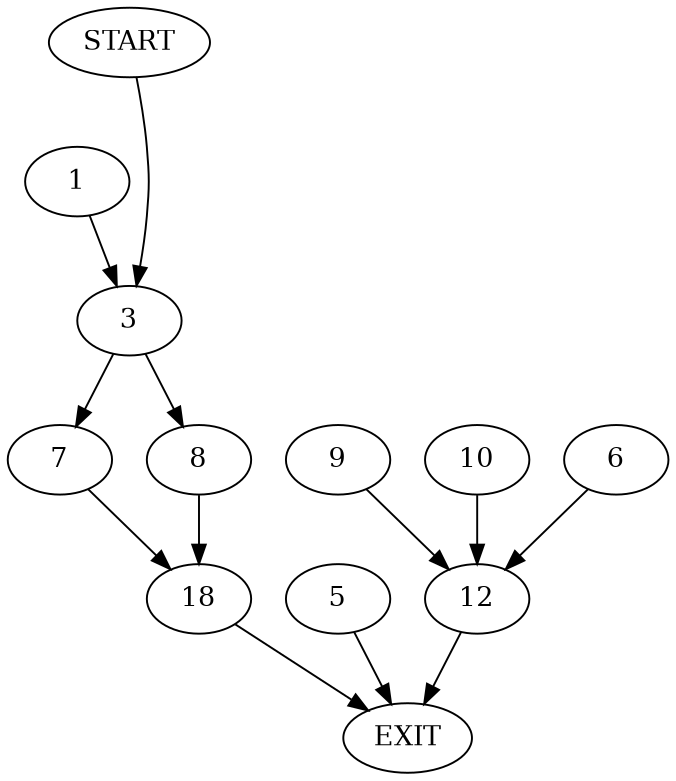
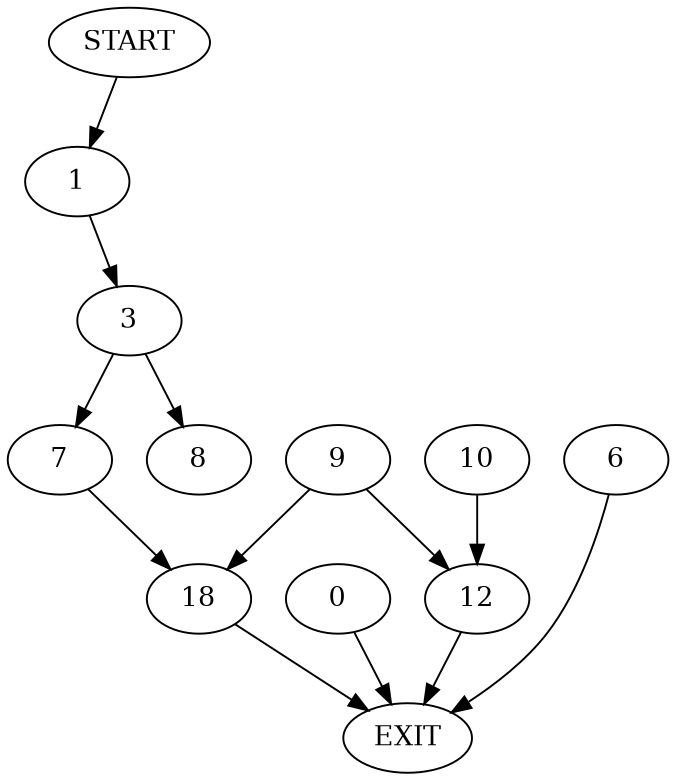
edge "START" -> "3": now "START" -> "1"
edge "8" -> "18": now "9" -> "18"
edge "6" -> "12": now "6" -> "EXIT"
node "5": label "5" -> "0"
